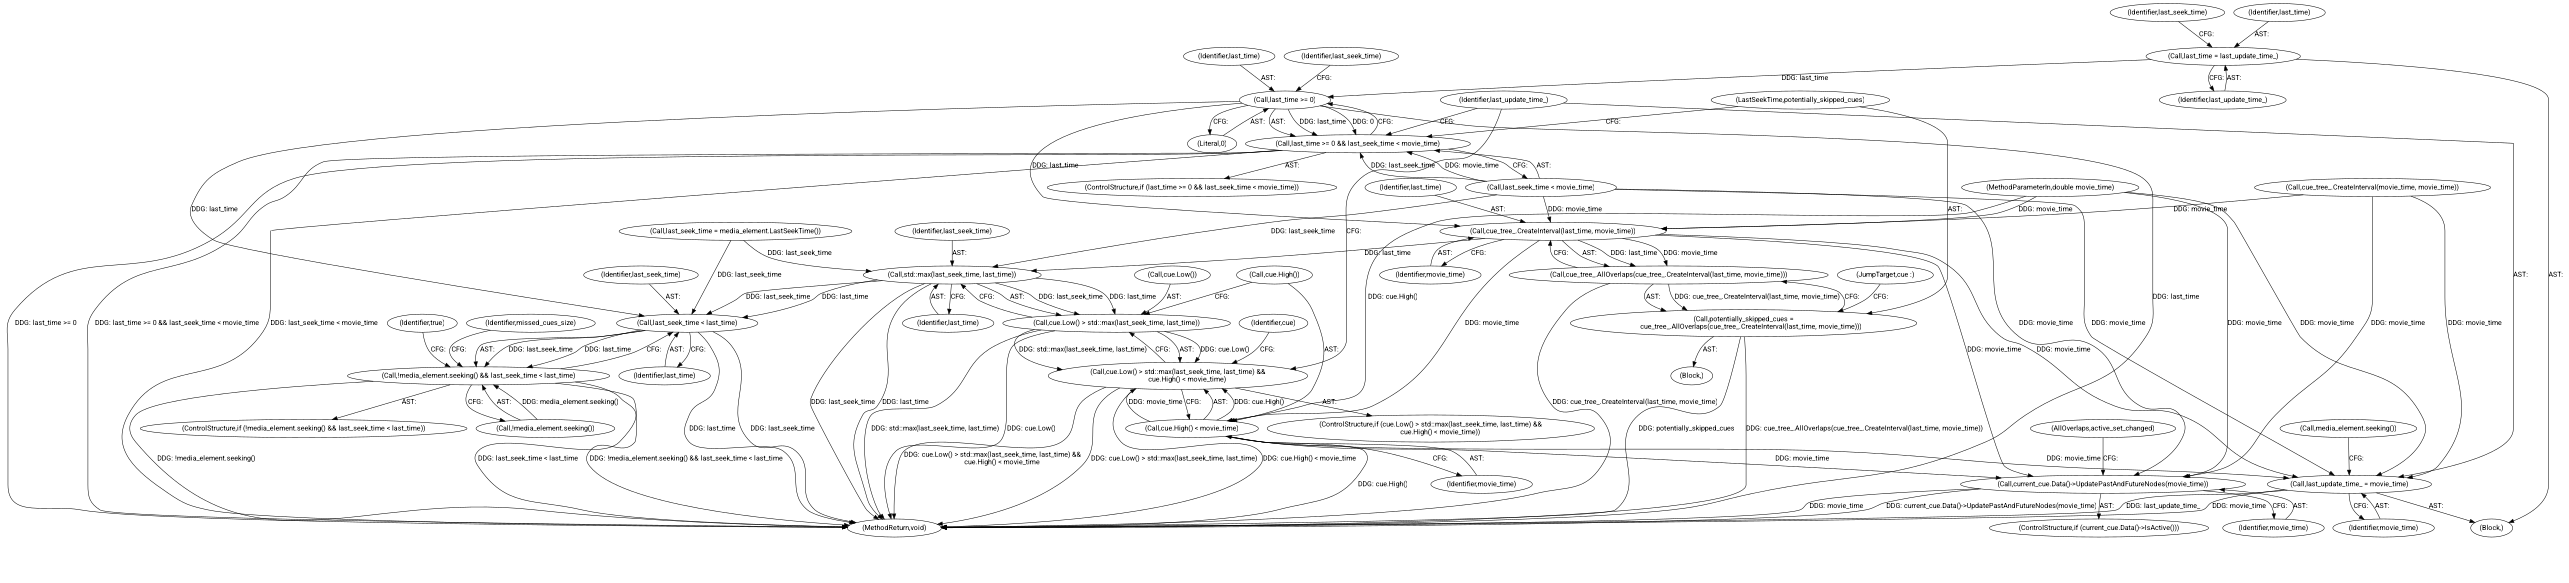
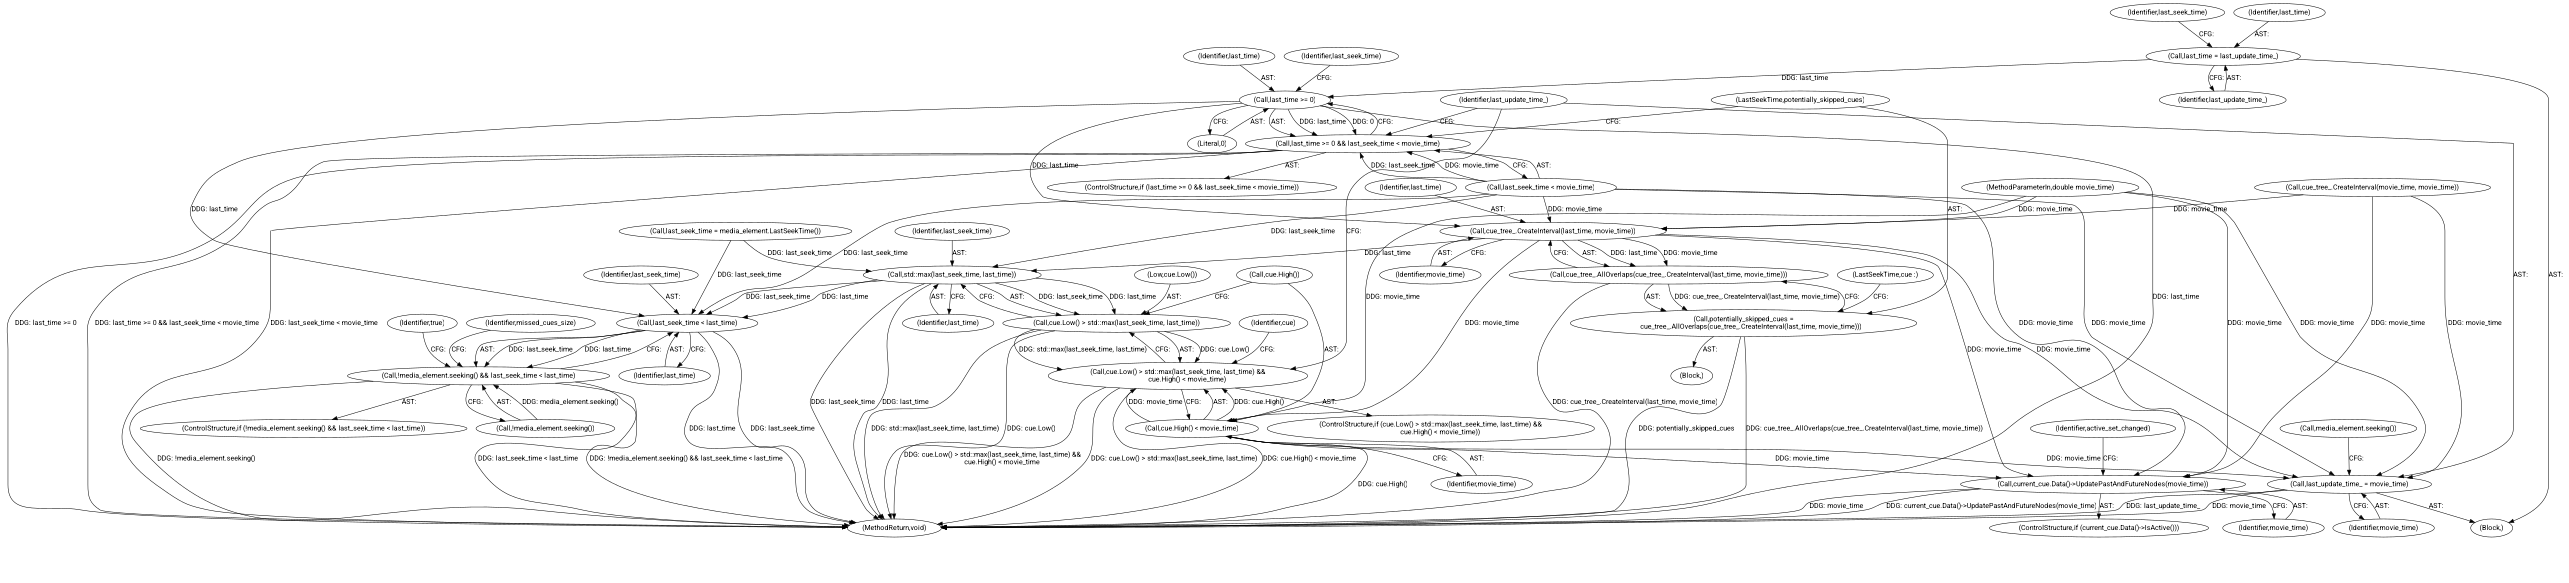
edge "(Call,last_seek_time < movie_time)" -> "(Call,last_seek_time < last_time)": added, label "DDG: last_seek_time"
node "(Call,cue.Low())": label "(Call,cue.Low())" -> "(Low,cue.Low())"
node "(JumpTarget,cue :)": label "(JumpTarget,cue :)" -> "(LastSeekTime,cue :)"
edge "(MethodParameterIn,double movie_time)" -> "(Call,cue.High() < movie_time)": label "DDG: cue.High()" -> "DDG: movie_time"
node "(AllOverlaps,active_set_changed)": label "(AllOverlaps,active_set_changed)" -> "(Identifier,active_set_changed)"
